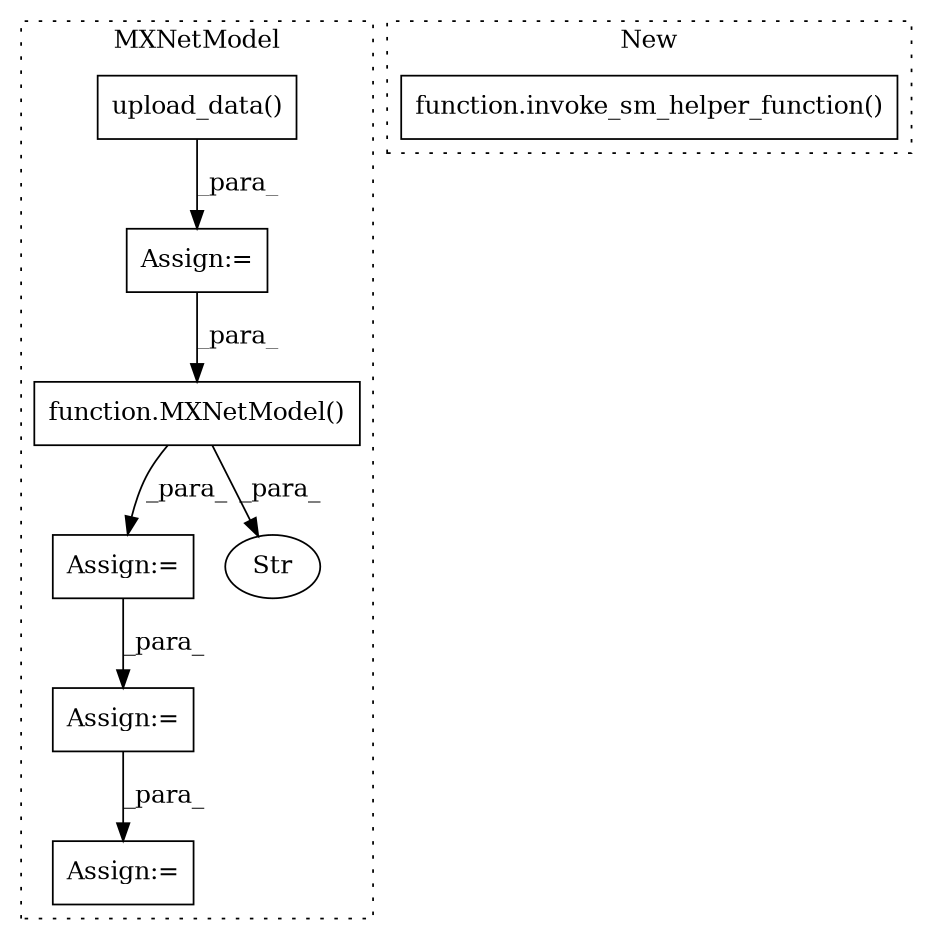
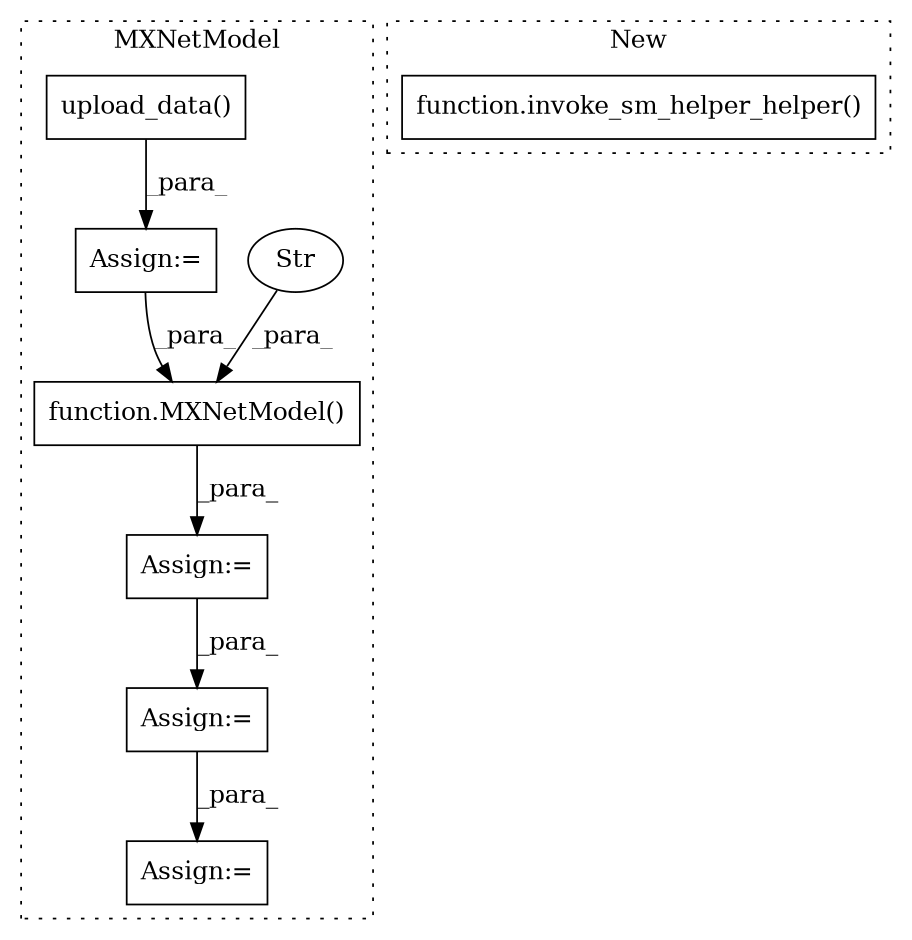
node "function.invoke_sm_helper_function()": label "function.invoke_sm_helper_function()" -> "function.invoke_sm_helper_helper()"
edge "function.MXNetModel()" -> "Str": reversed
